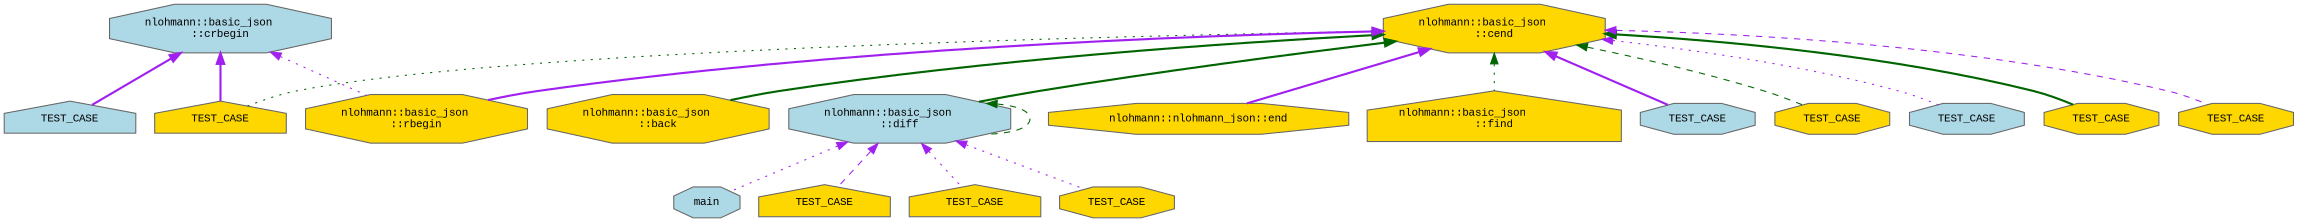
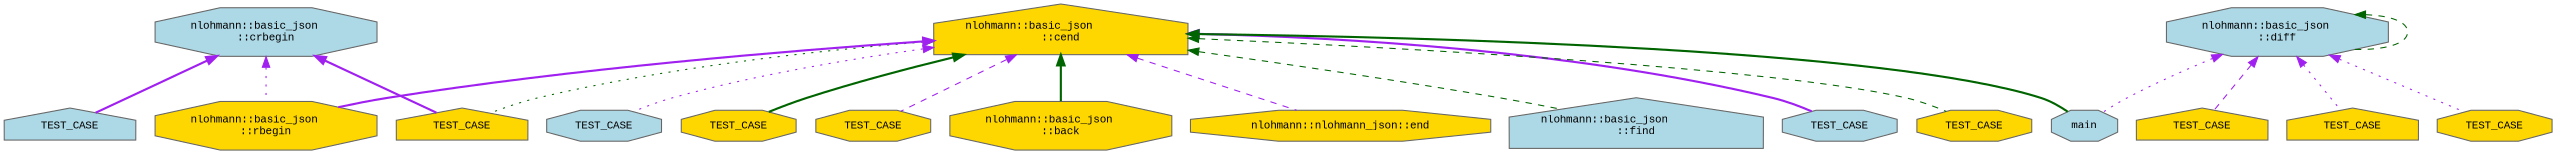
node "nlohmann::basic_json ::cend": shape octagon -> house
edge "nlohmann::basic_json ::diff" -> "nlohmann::basic_json ::cend": now "main" -> "nlohmann::basic_json ::cend"
edge "nlohmann::nlohmann_json::end" -> "nlohmann::basic_json ::cend": style bold -> dashed
edge "nlohmann::basic_json ::find" -> "nlohmann::basic_json ::cend": style dotted -> dashed
node "nlohmann::basic_json ::find": fillcolor gold -> lightblue
